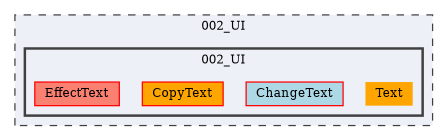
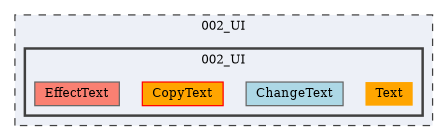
node "EffectText": color red -> gray40
node "ChangeText": color red -> gray40
